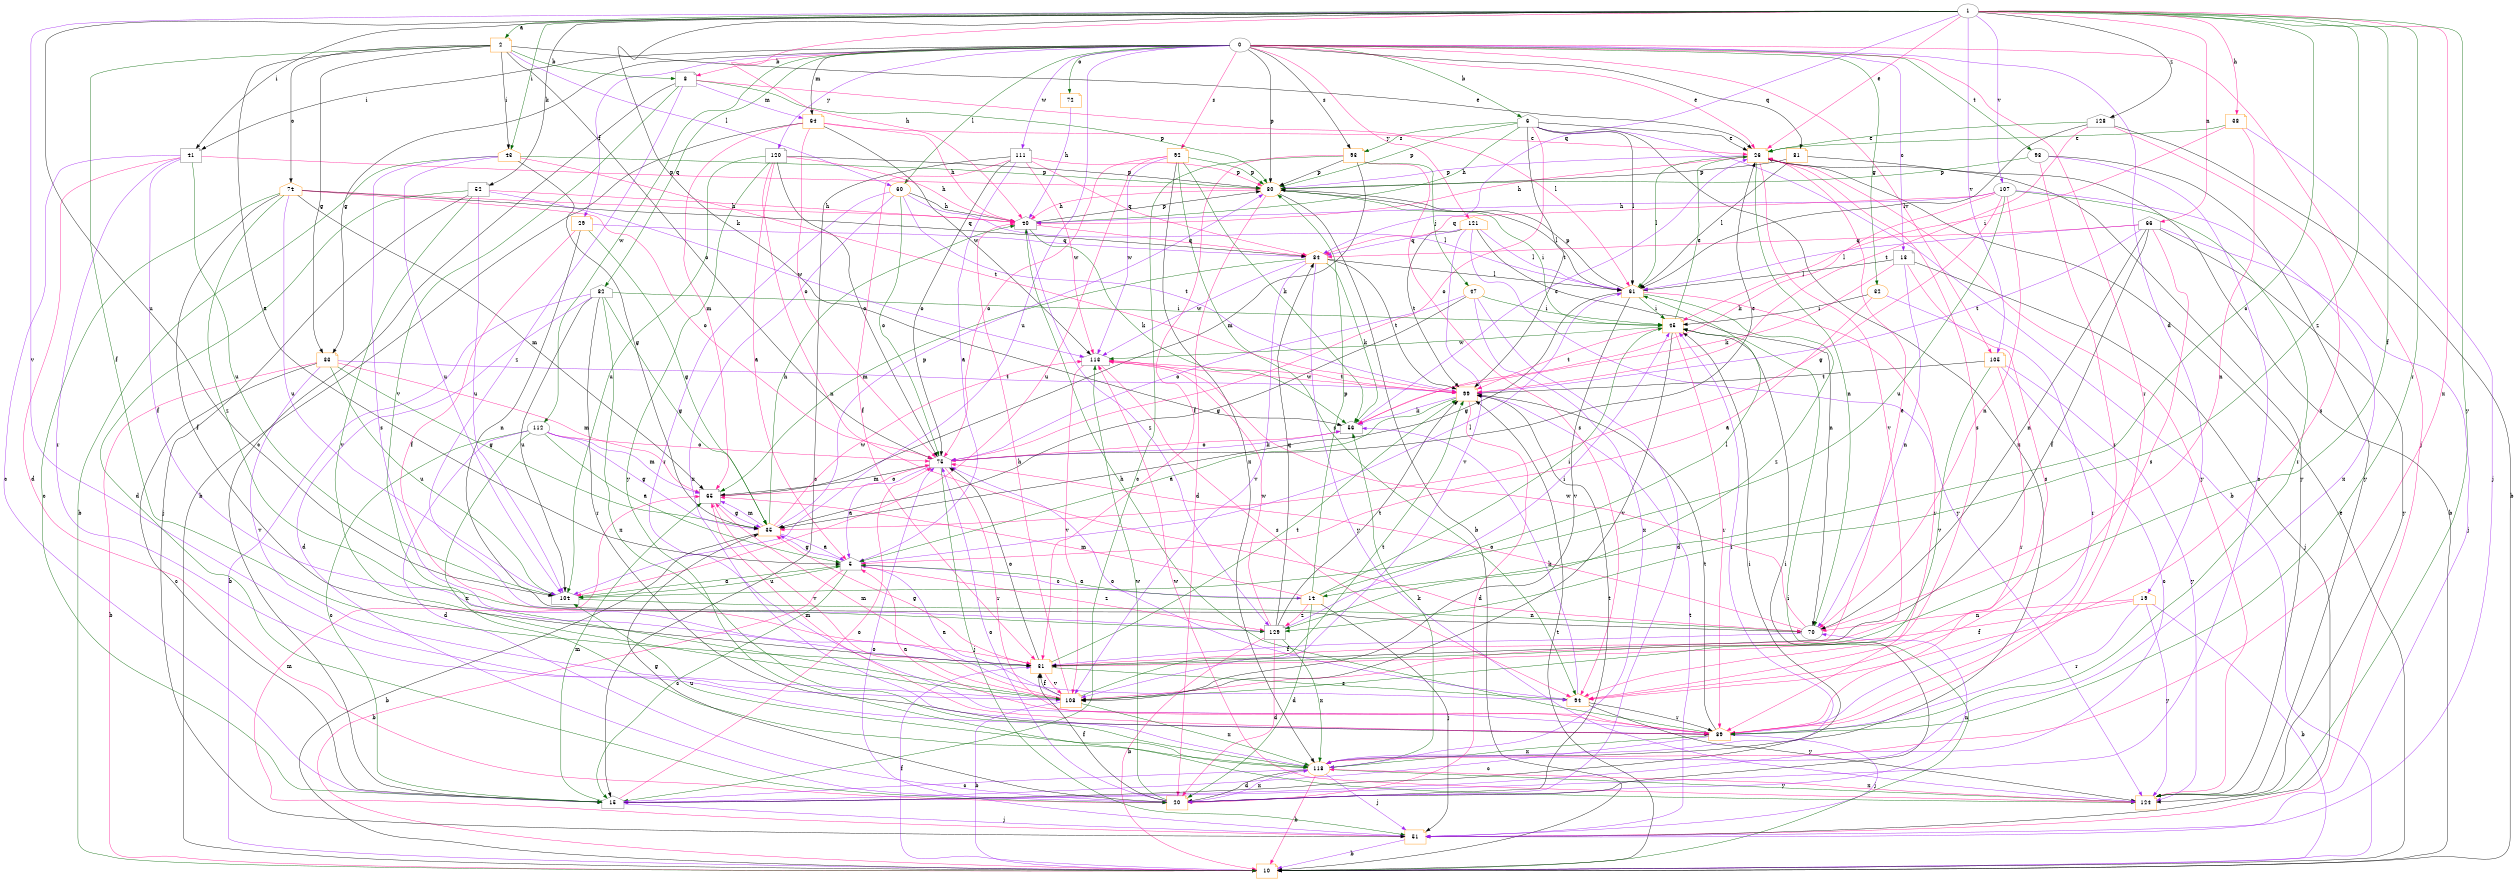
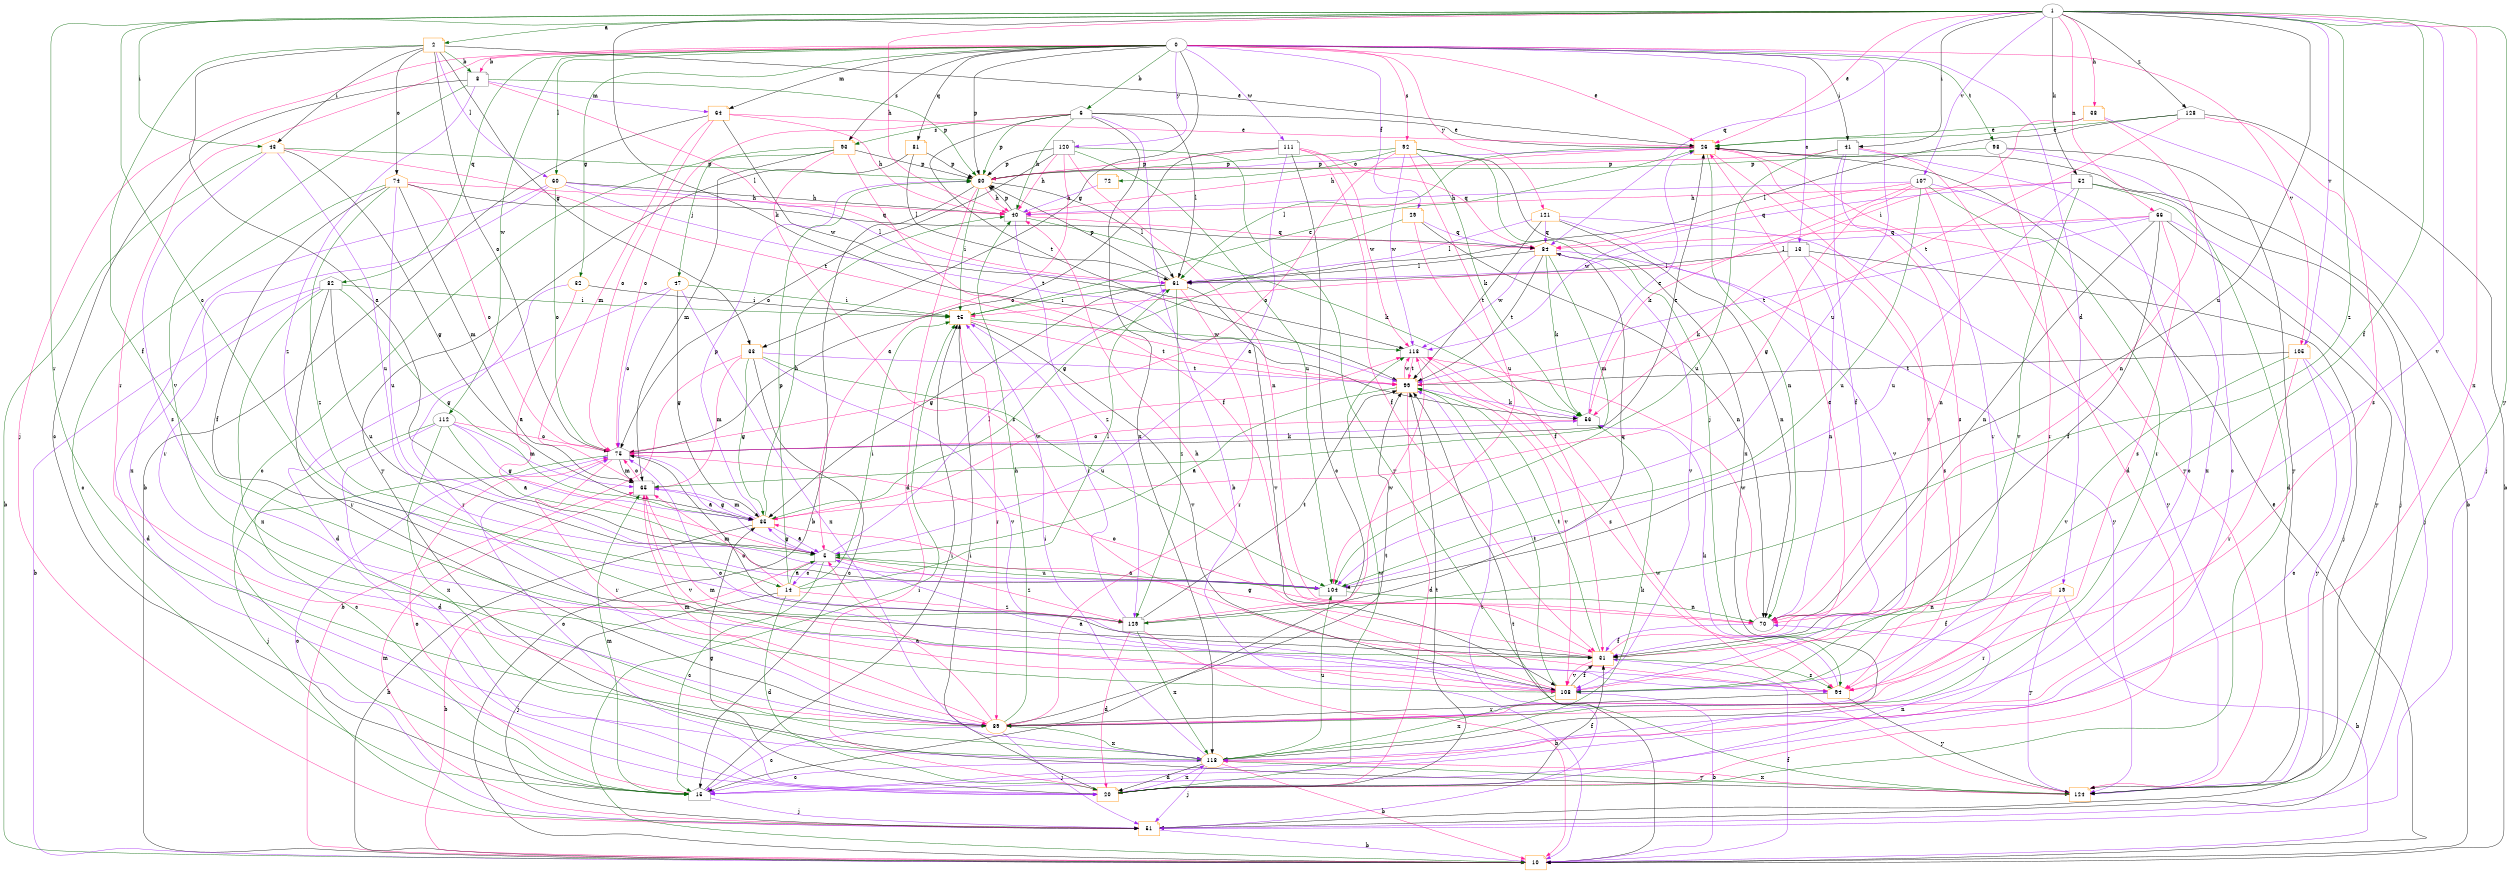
edge "0" -> "72": now "92" -> "72"
edge "92" -> "94": label "s" -> "j"
node "89": shape house -> ellipse
